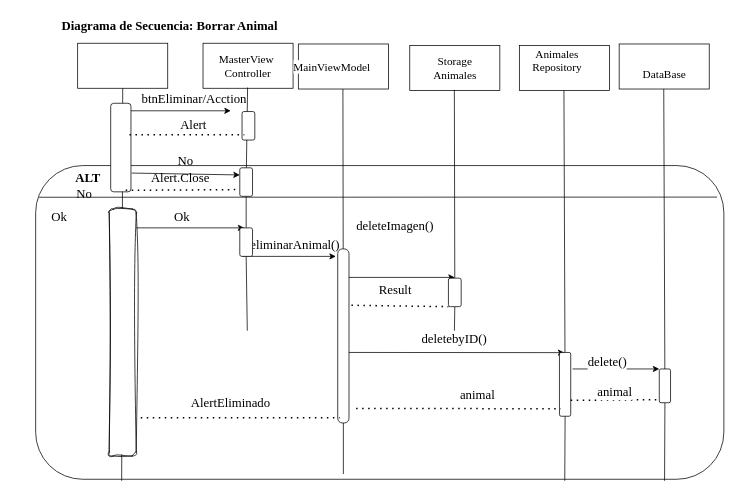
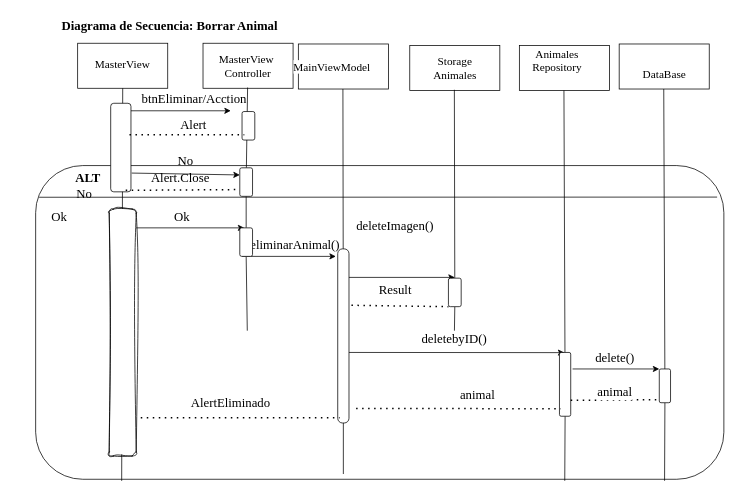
node "MasterView": added
node "delete()": moved (607, 362) -> (615, 358)
